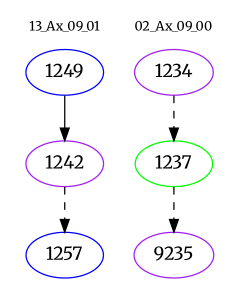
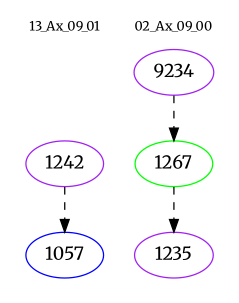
node "1249": removed
node "1234": label "1234" -> "9234"
node "1237": label "1237" -> "1267"
node "1257": label "1257" -> "1057"
node "9235": label "9235" -> "1235"
